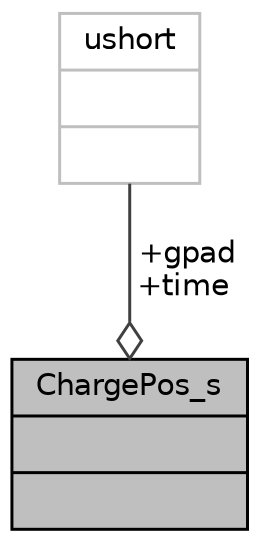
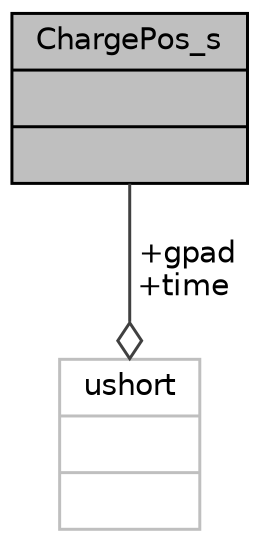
edge "ushort" -> "ChargePos_s": reversed
